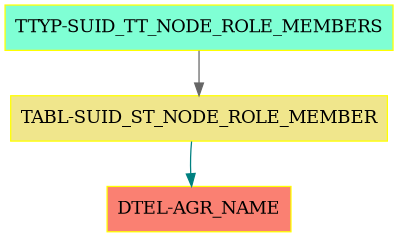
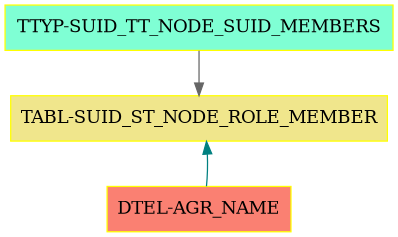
node "TTYP-SUID_TT_NODE_ROLE_MEMBERS": label "TTYP-SUID_TT_NODE_ROLE_MEMBERS" -> "TTYP-SUID_TT_NODE_SUID_MEMBERS"
edge "TABL-SUID_ST_NODE_ROLE_MEMBER" -> "DTEL-AGR_NAME": reversed
